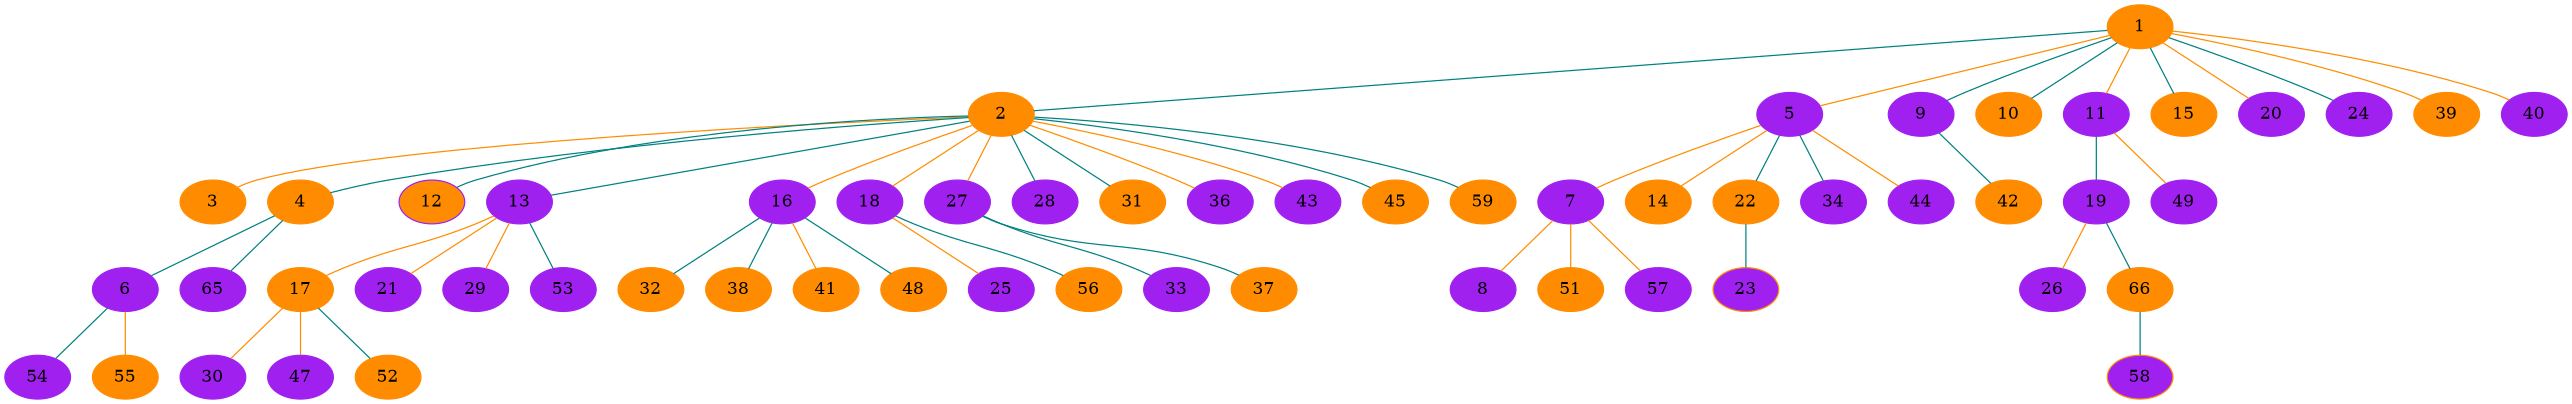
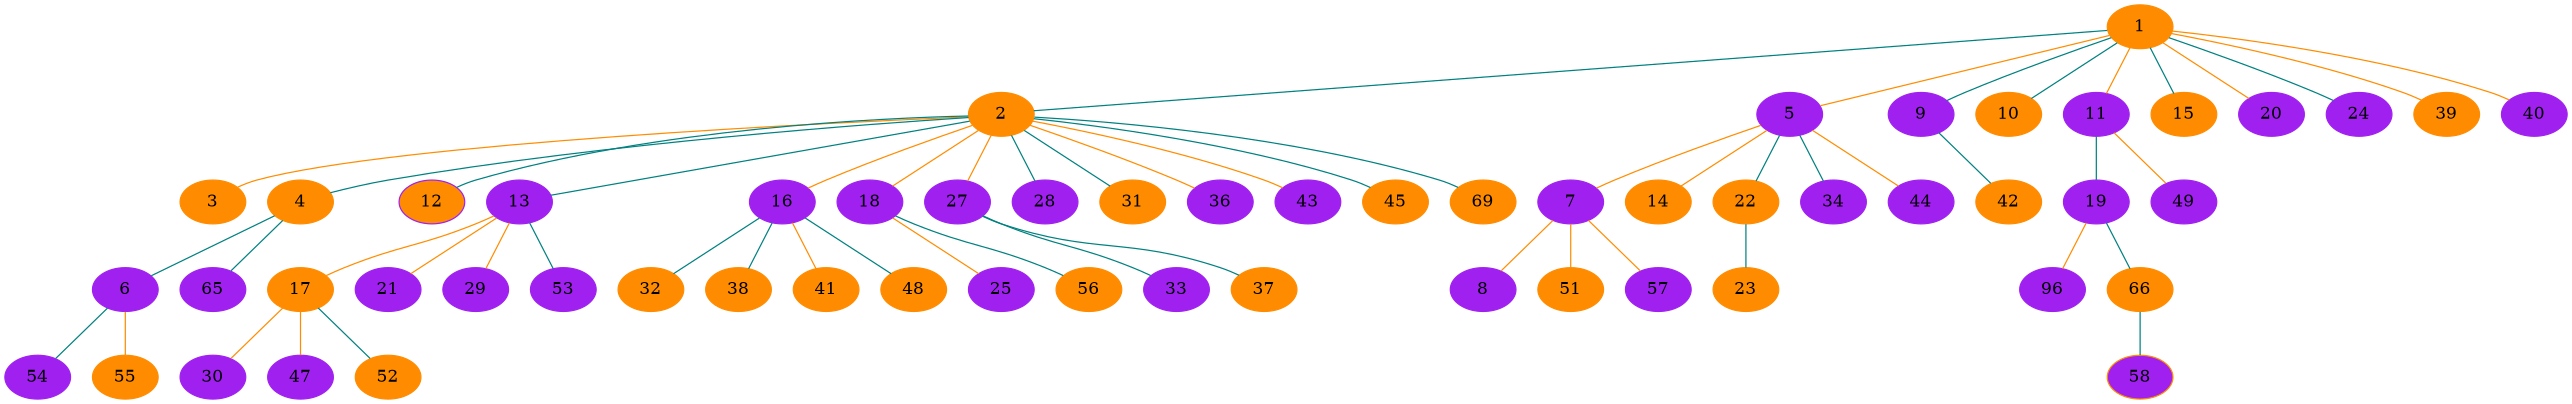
node "59": label "59" -> "69"
node "23": fillcolor purple -> darkorange
node "26": label "26" -> "96"
